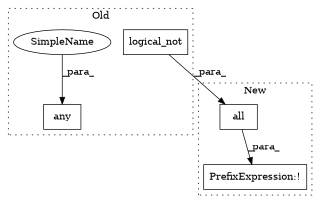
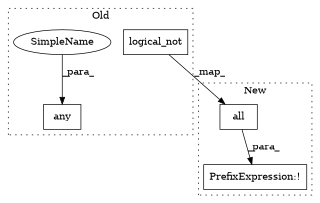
edge "logical_not" -> "all": label "_para_" -> "_map_"
